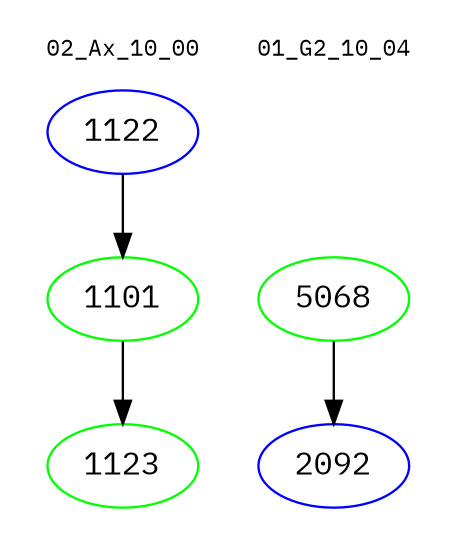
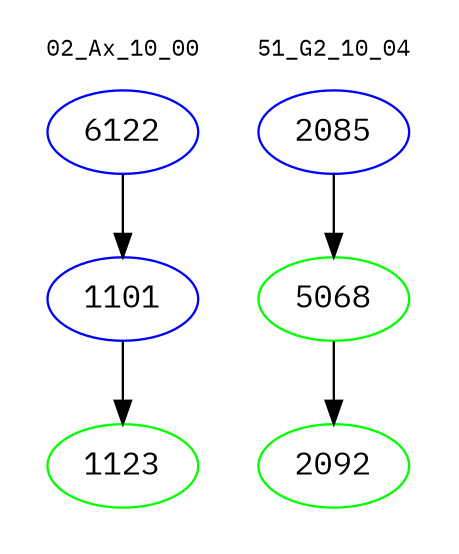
cluster "01_G2_10_04": label "01_G2_10_04" -> "51_G2_10_04"
node "1122": label "1122" -> "6122"
node "2085": added
node "1101": color green -> blue
node "2092": color blue -> green
